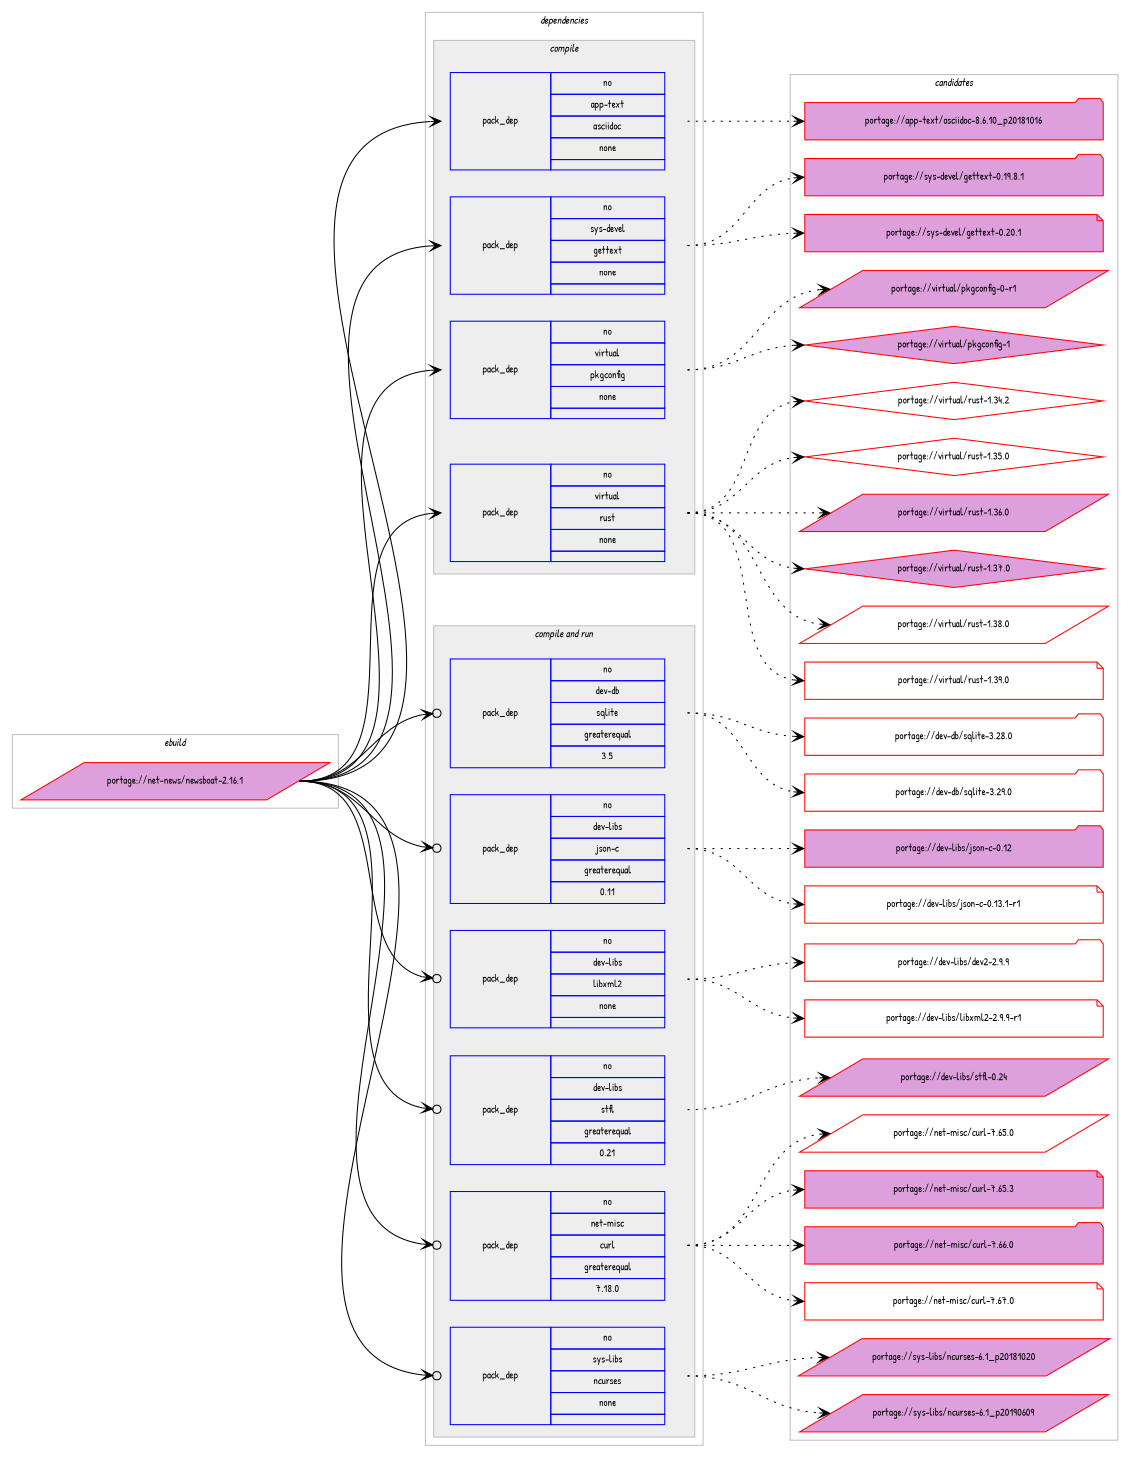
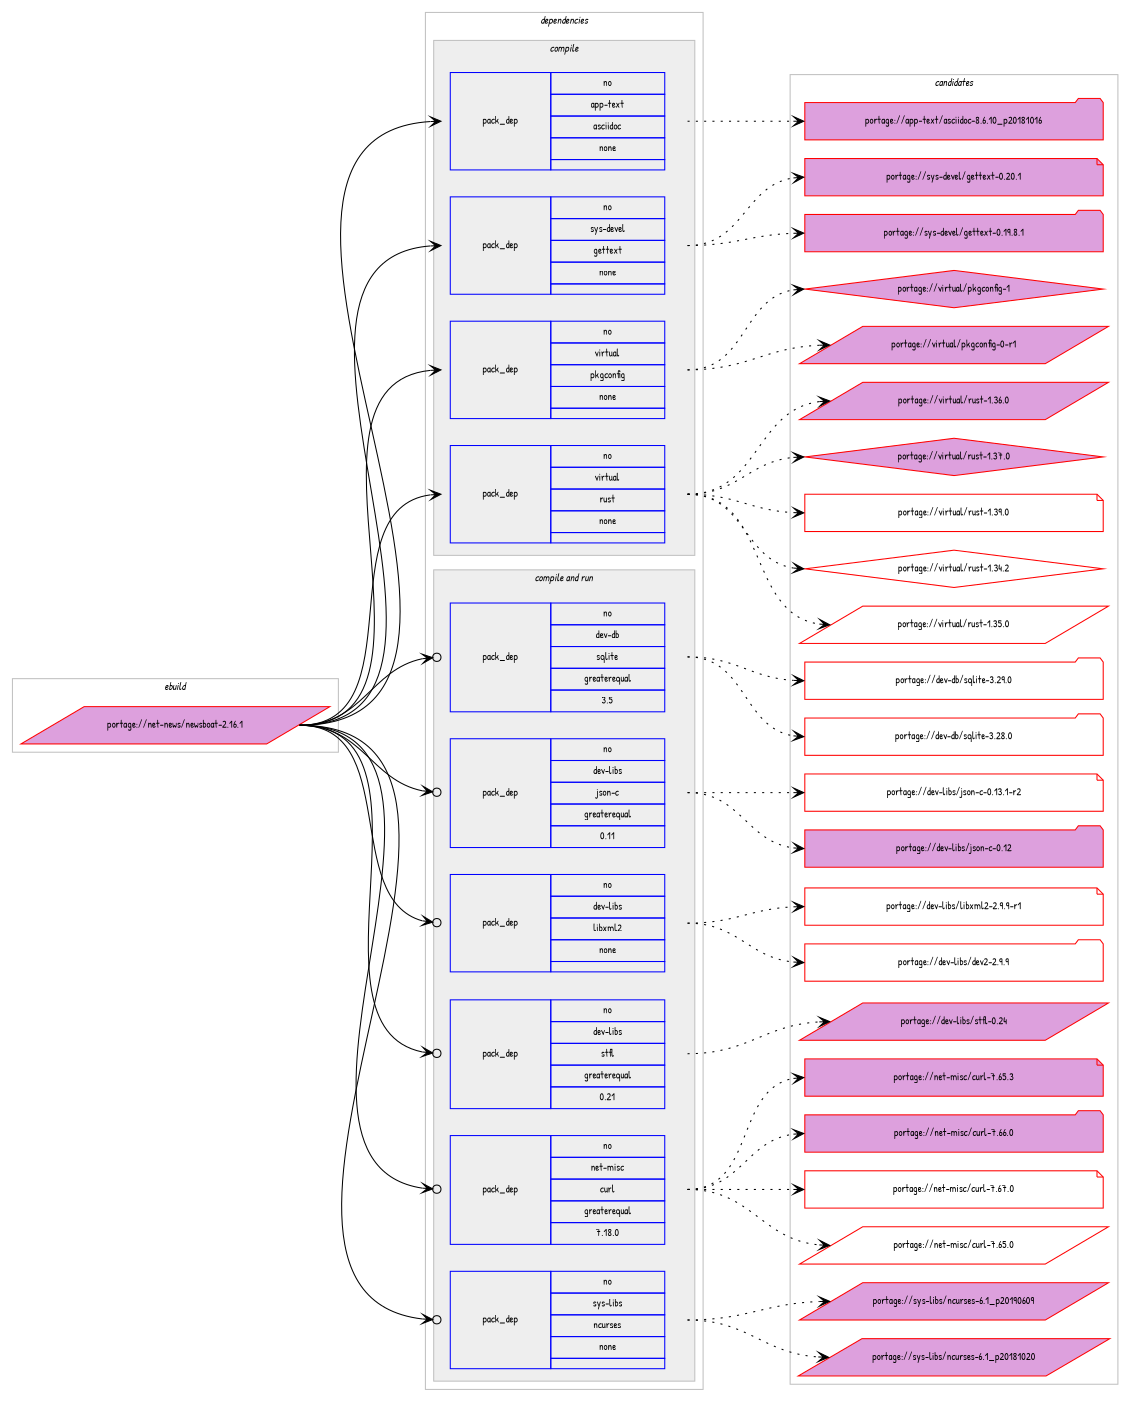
node "portage://virtual/rust-1.35.0": shape diamond -> parallelogram
node "portage://virtual/rust-1.38.0": removed
node "portage://dev-libs/json-c-0.13.1-r1": label "portage://dev-libs/json-c-0.13.1-r1" -> "portage://dev-libs/json-c-0.13.1-r2"
